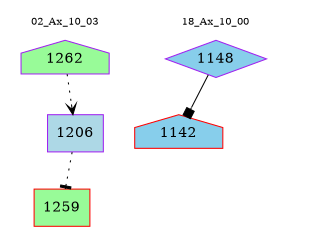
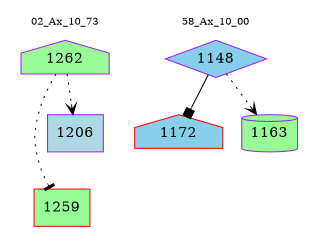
cluster "02_Ax_10_03": label "02_Ax_10_03" -> "02_Ax_10_73"
cluster "18_Ax_10_00": label "18_Ax_10_00" -> "58_Ax_10_00"
node "1142": label "1142" -> "1172"
node "1163": added
edge "1206" -> "1259": now "1262" -> "1259"
